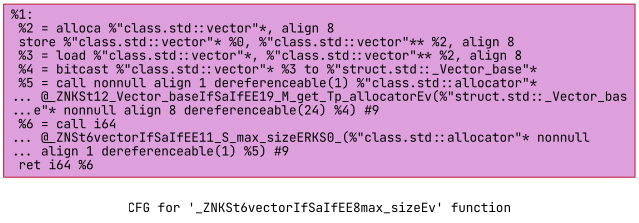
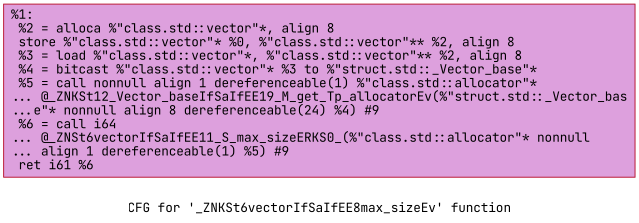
node "%1:": text "ret i64 %6" -> "ret i61 %6"
